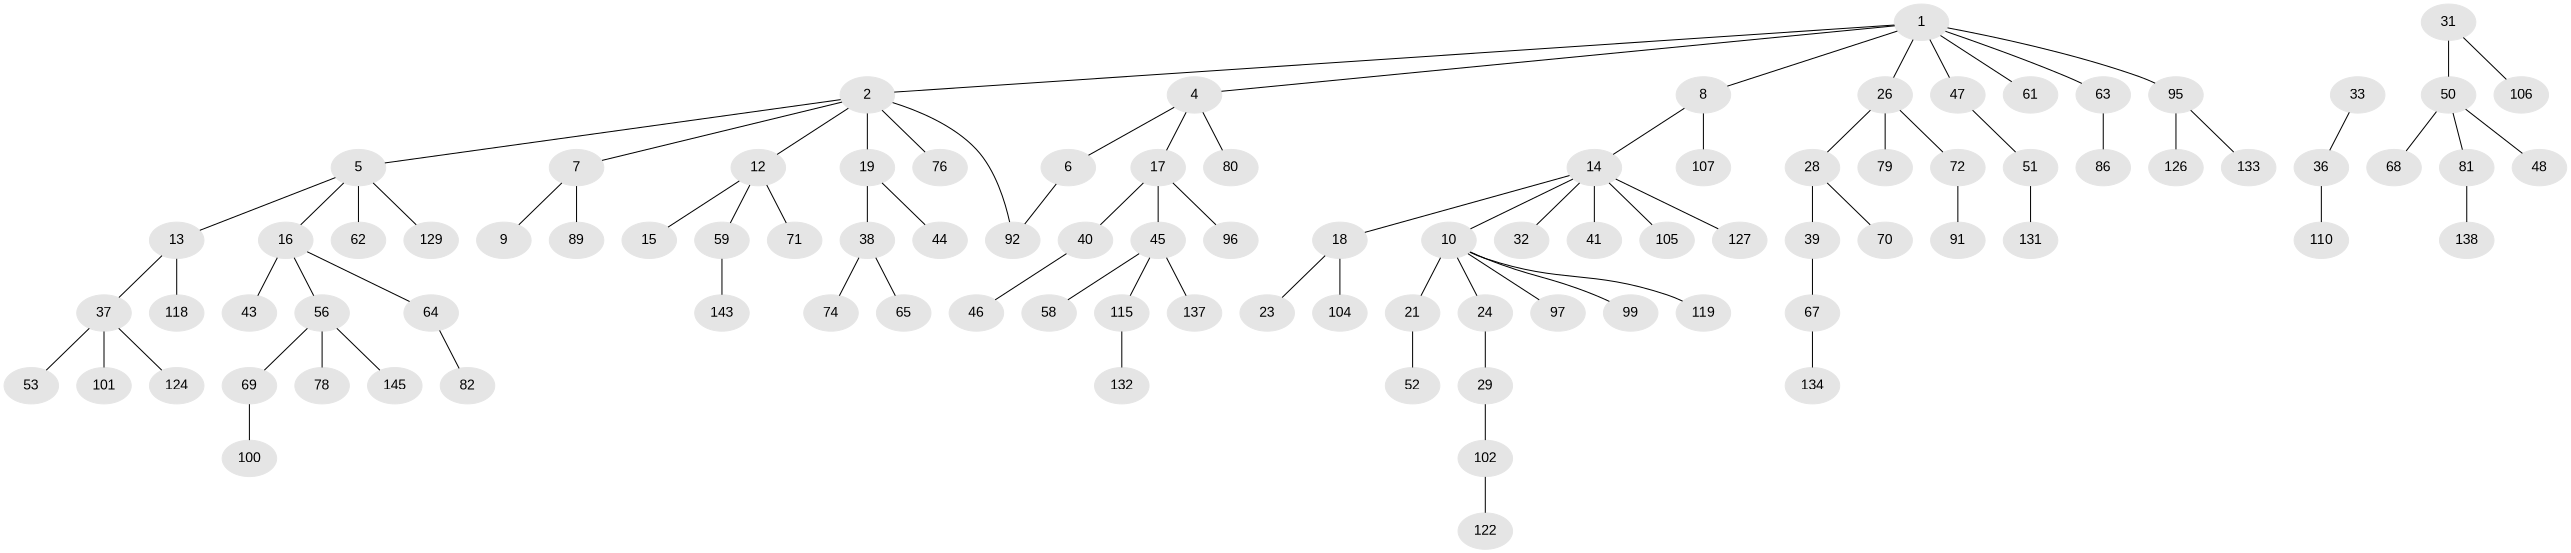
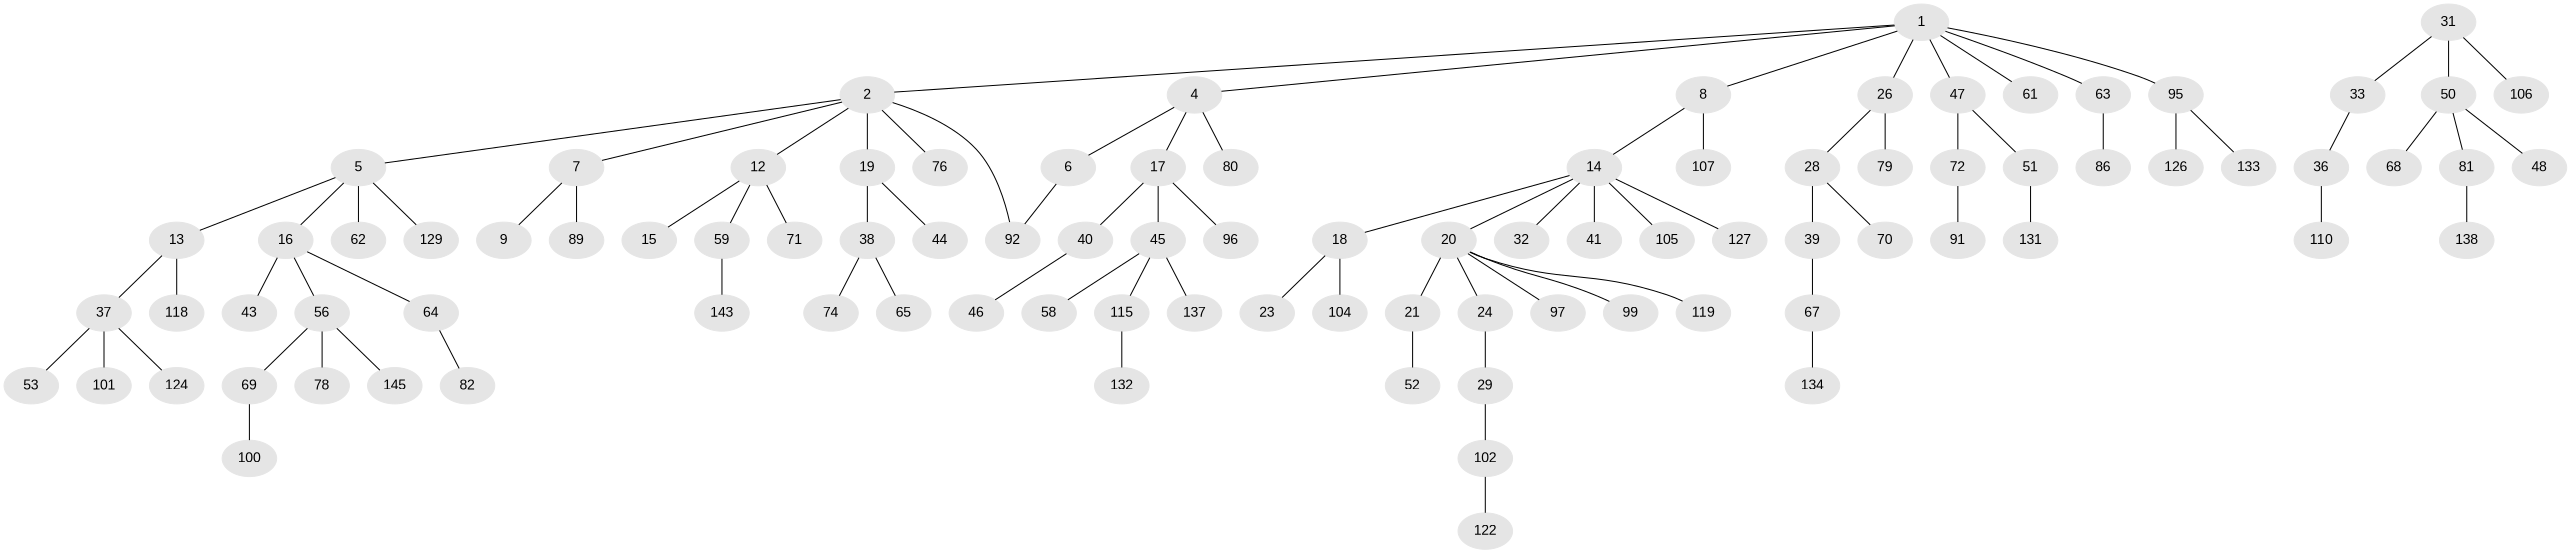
edge "31" -- "33": added
edge "26" -- "72": now "47" -- "72"
node "10": label "10" -> "20"
